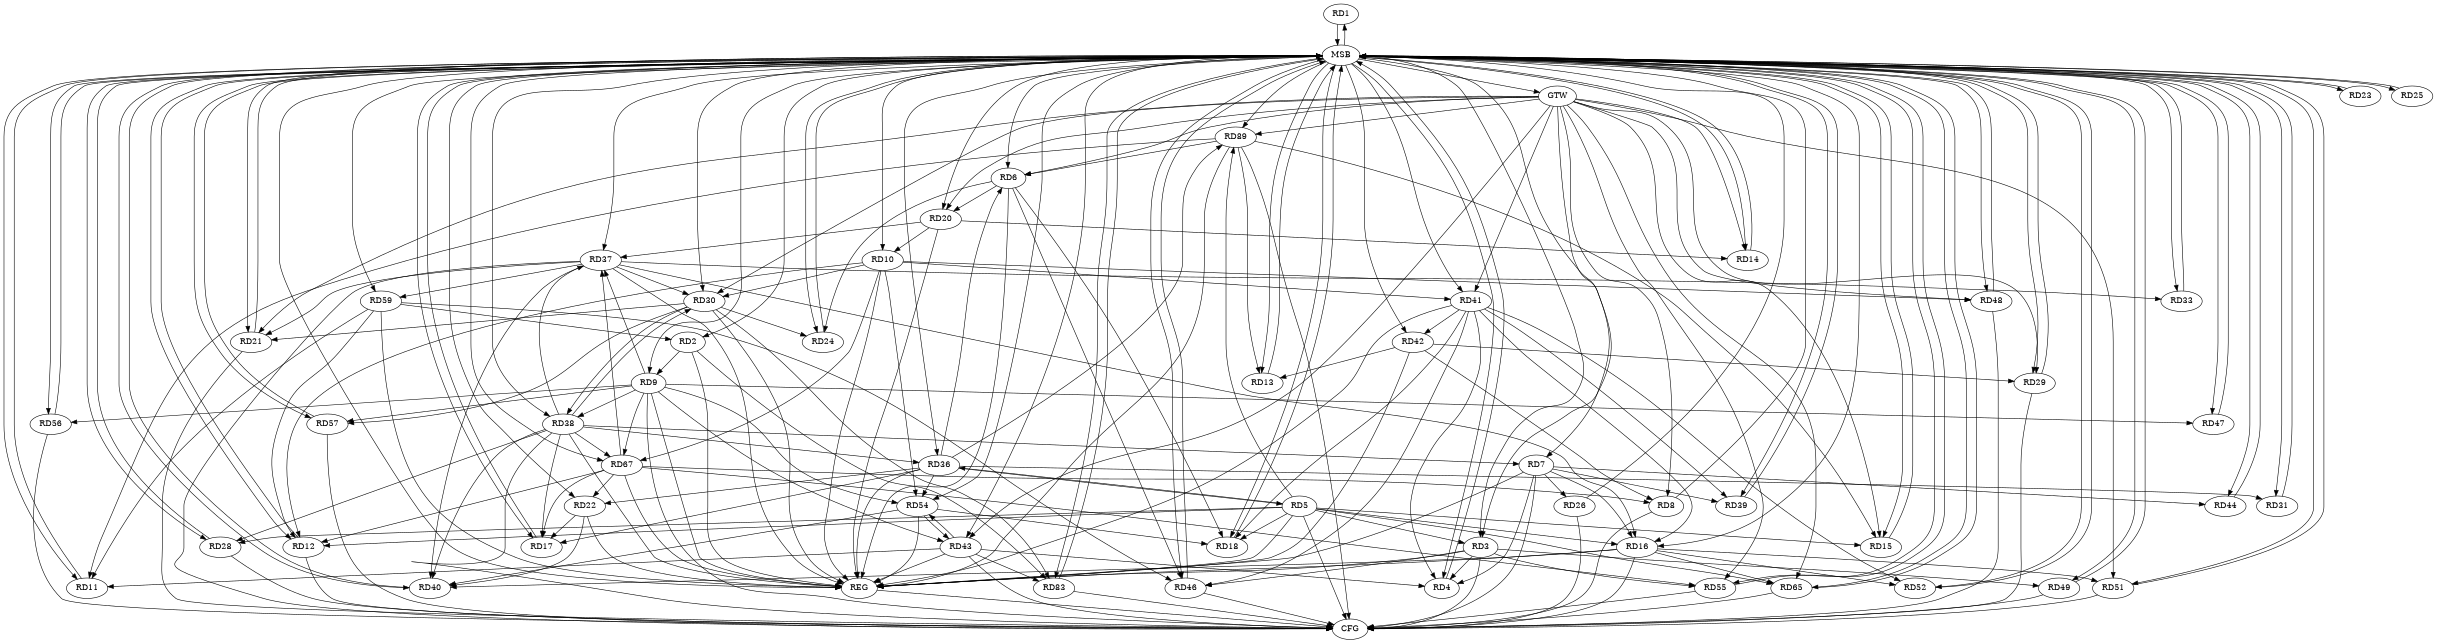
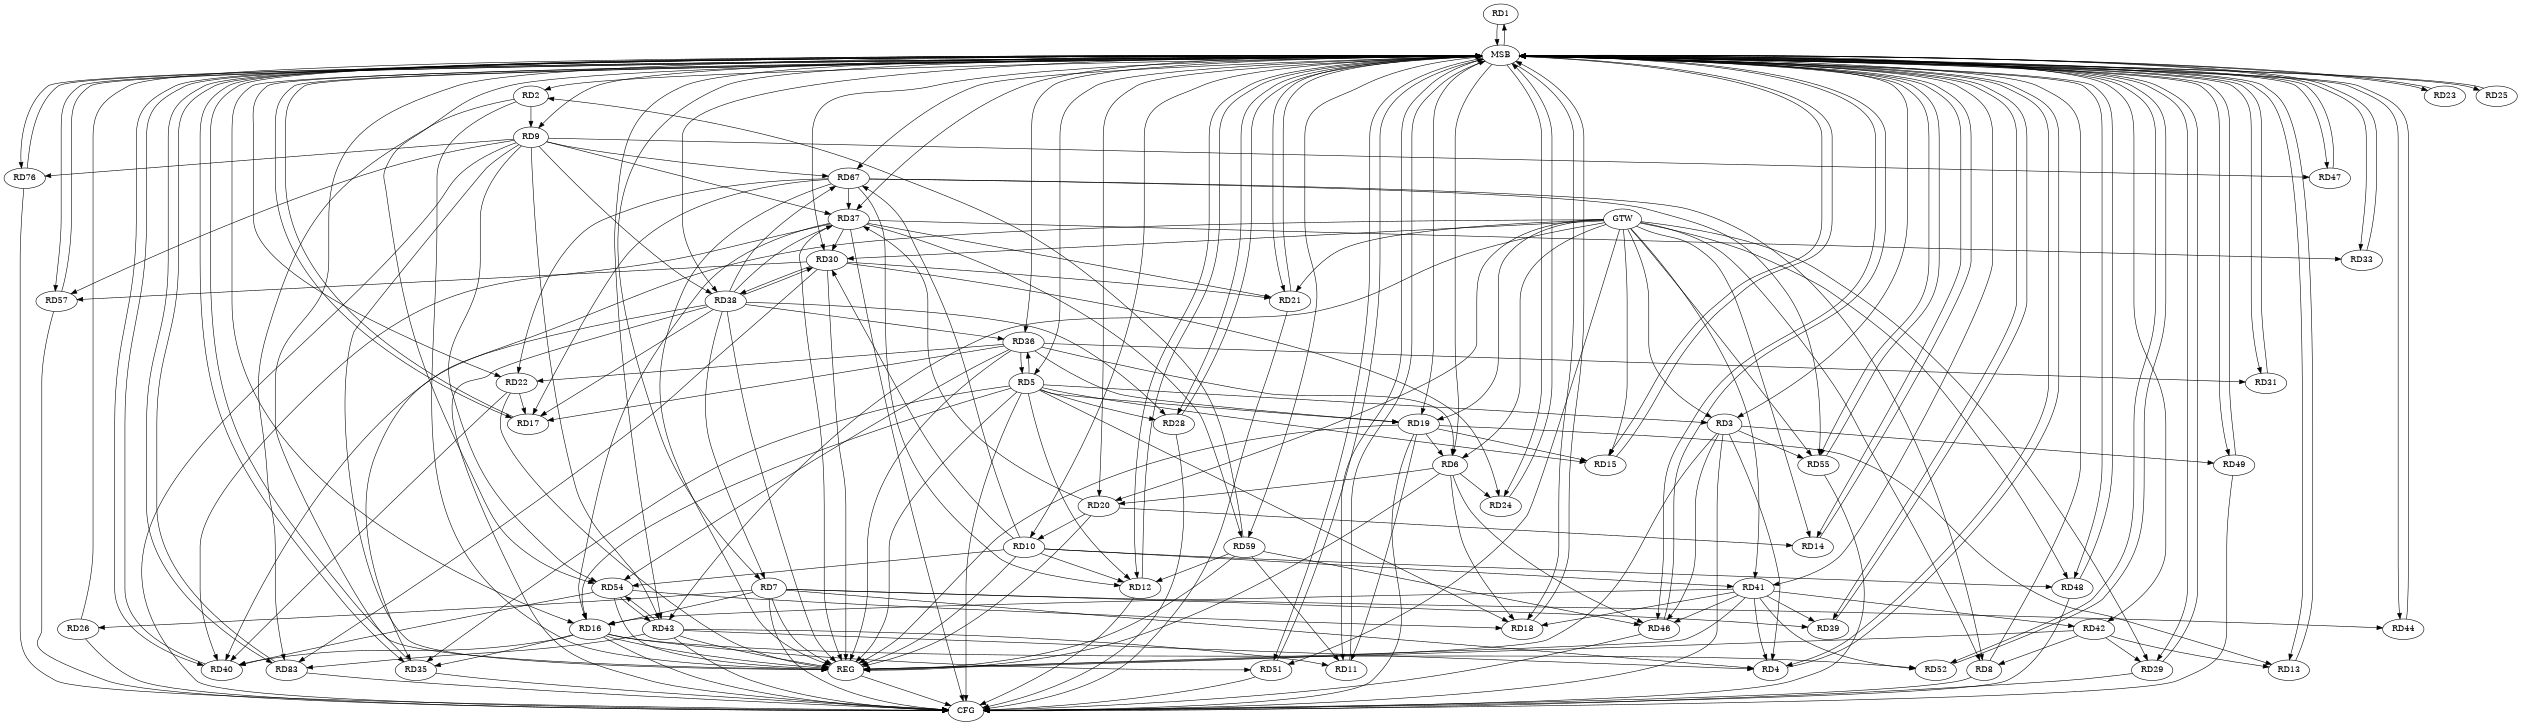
edge "MSB" -> "GTW": now "MSB" -> "RD5"
node "RD89": label "RD89" -> "RD19"
node "RD56": label "RD56" -> "RD76"
node "RD65": label "RD65" -> "RD35"
